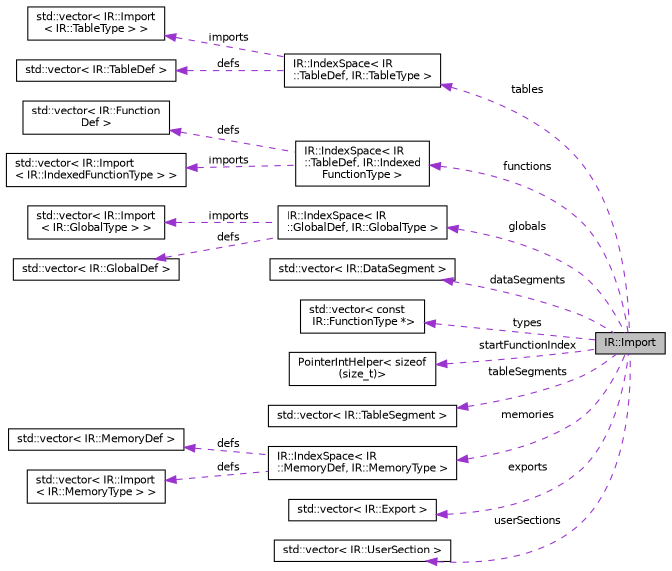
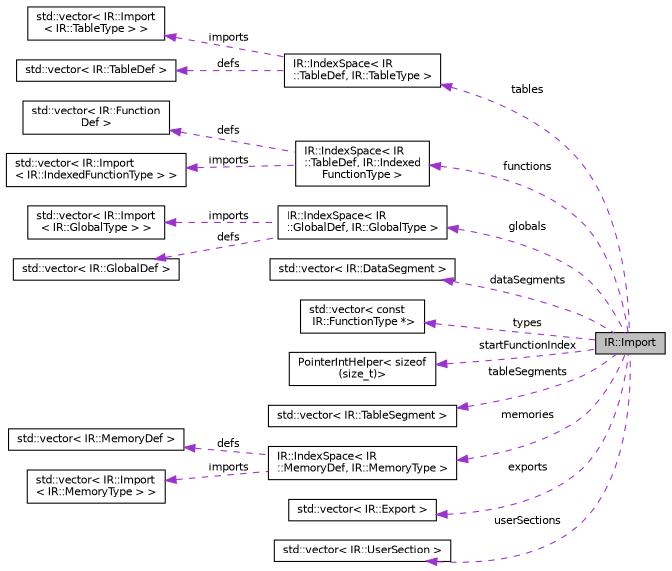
edge "IR::IndexSpace< IR ::MemoryDef, IR::MemoryType >" -> "std::vector< IR::Import < IR::MemoryType > >": label " defs" -> " imports"
